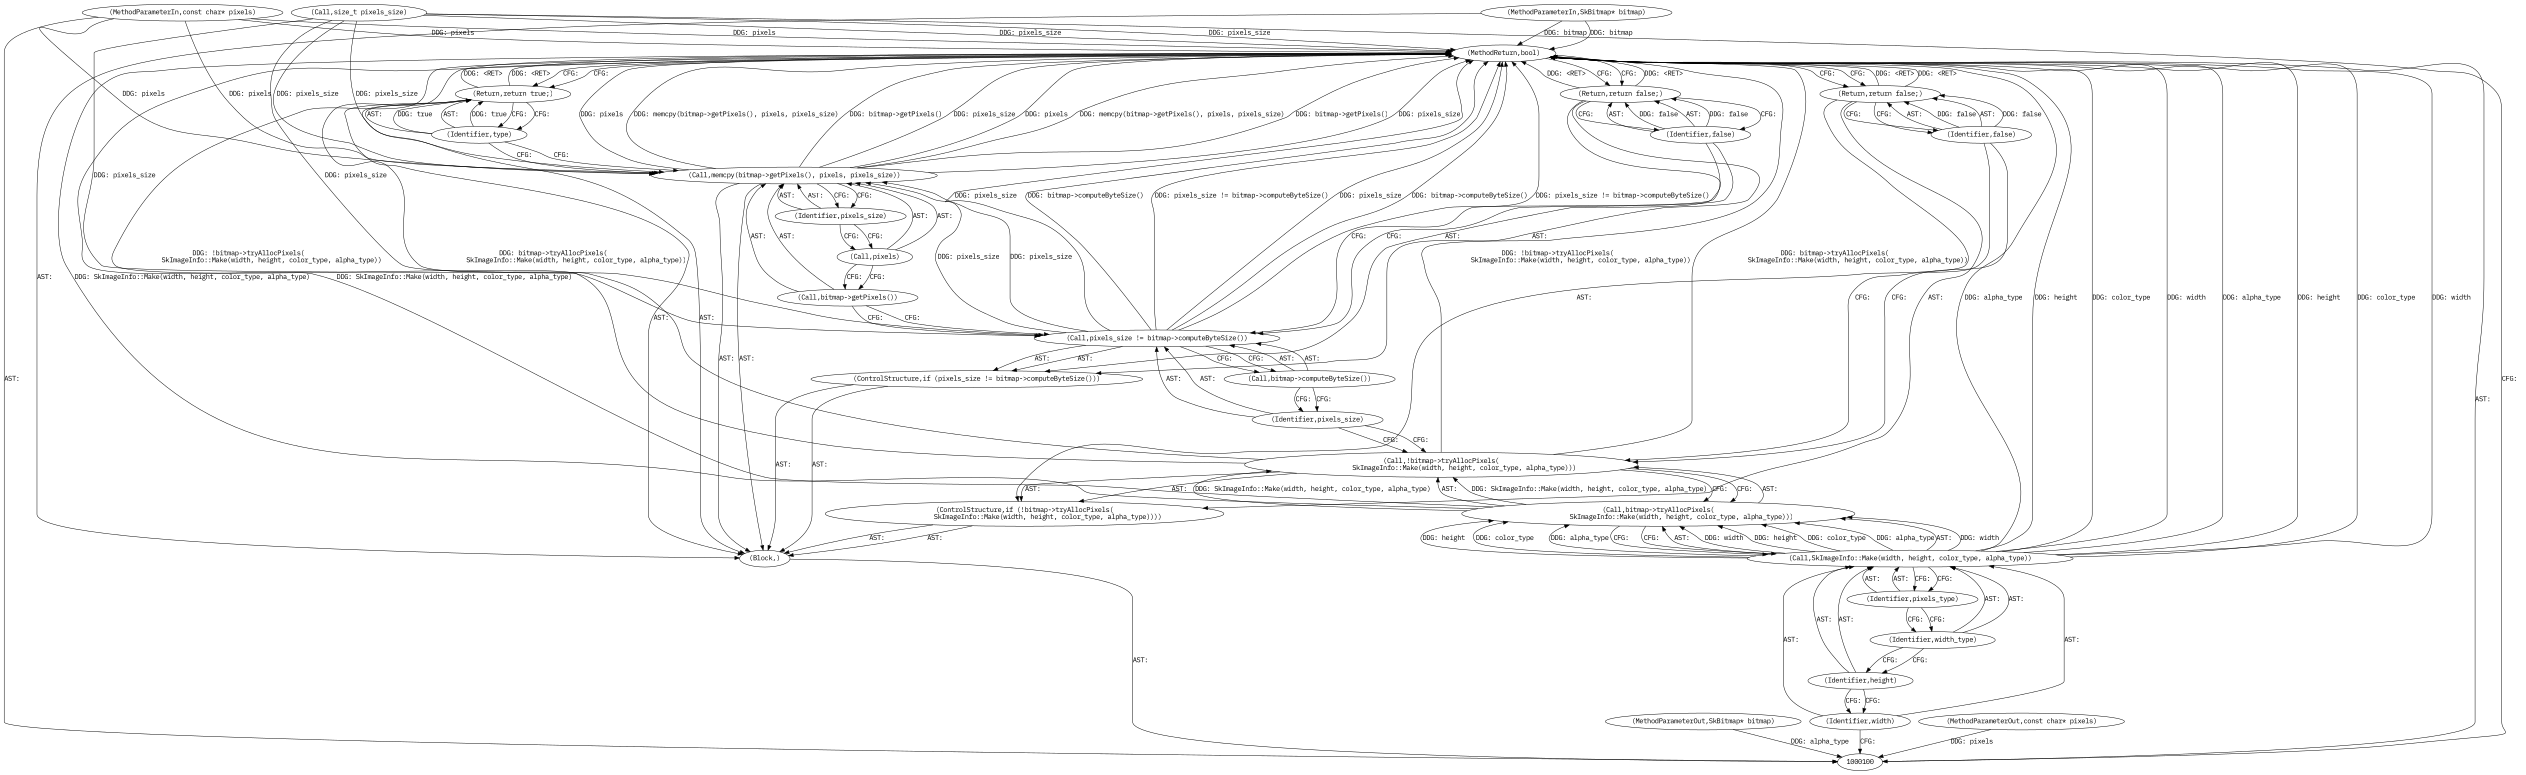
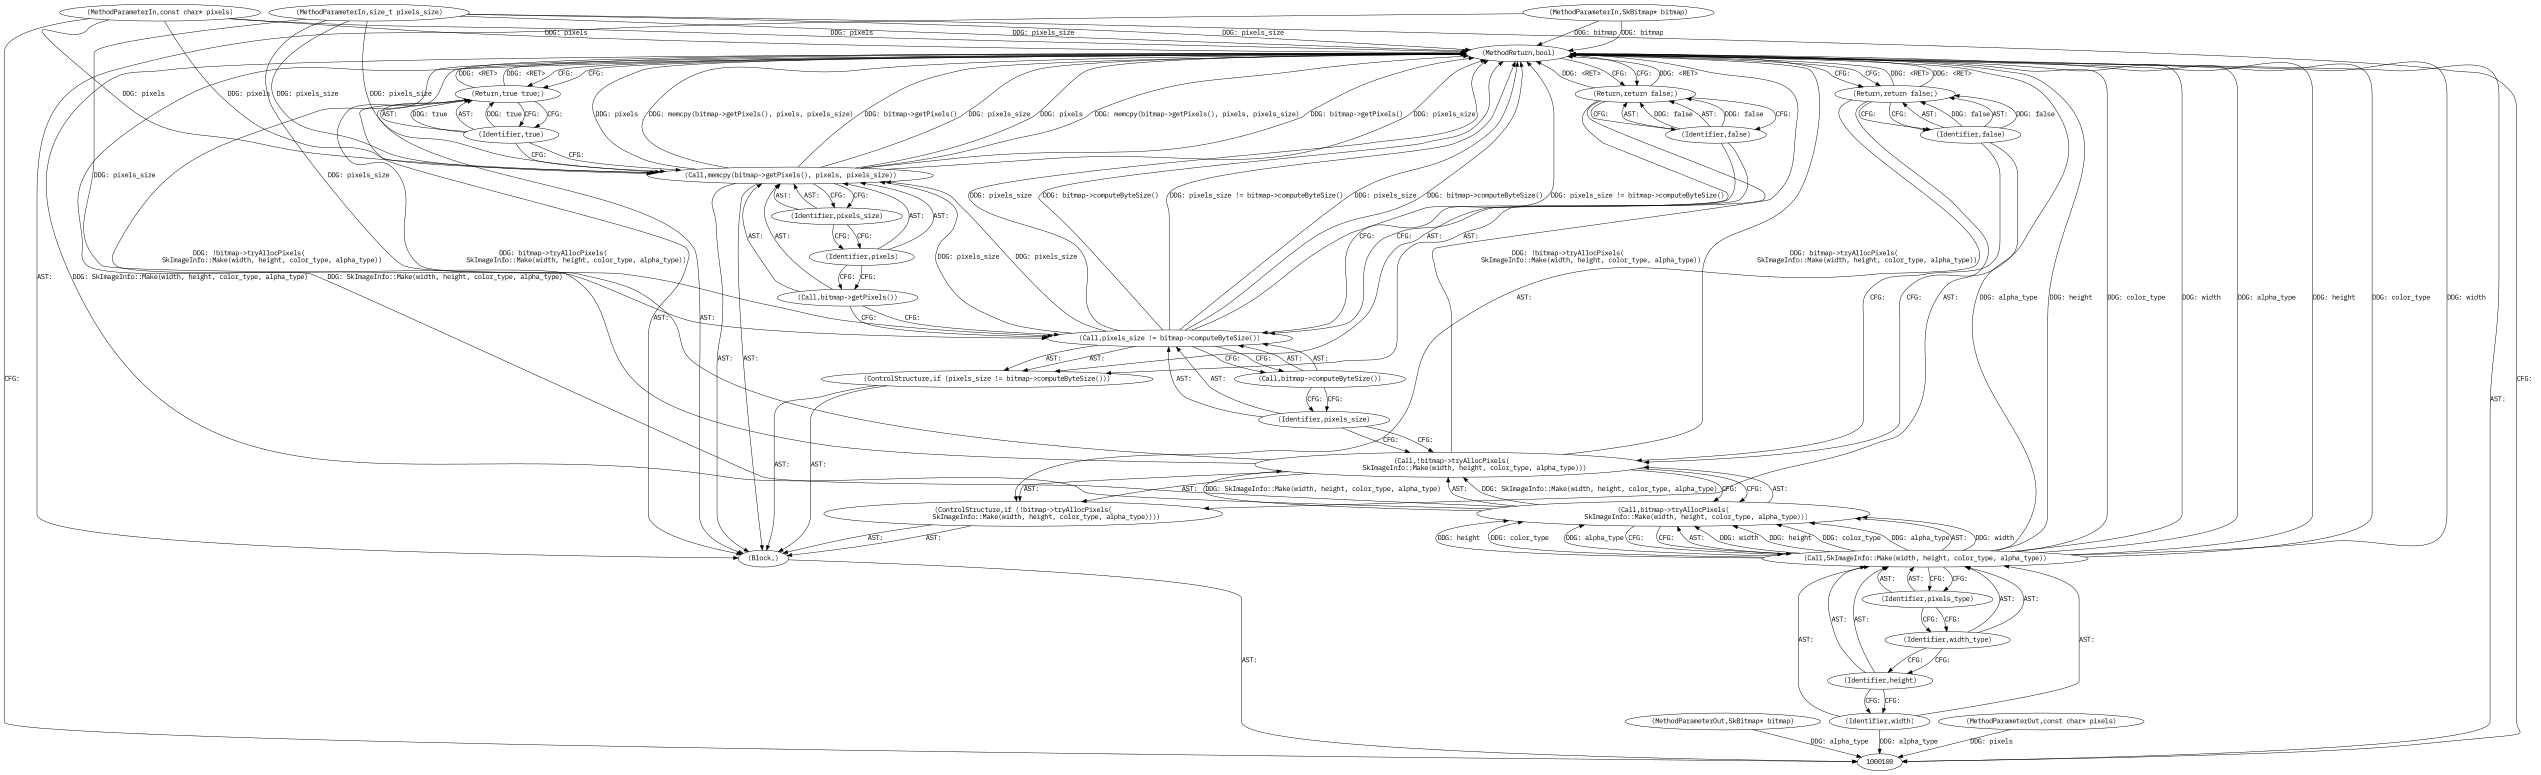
node "(Call,size_t pixels_size)": label "(Call,size_t pixels_size)" -> "(MethodParameterIn,size_t pixels_size)"
node "(Return,return true;)": label "(Return,return true;)" -> "(Return,true true;)"
node "(Identifier,type)": label "(Identifier,type)" -> "(Identifier,true)"
edge "1000100" -> "(MethodReturn,bool)": reversed
node "(Call,pixels)": label "(Call,pixels)" -> "(Identifier,pixels)"
edge "(MethodParameterIn,const char* pixels)" -> "1000100": label "AST: " -> "CFG: "
edge "(Identifier,width)" -> "1000100": label "CFG: " -> "DDG: alpha_type"
